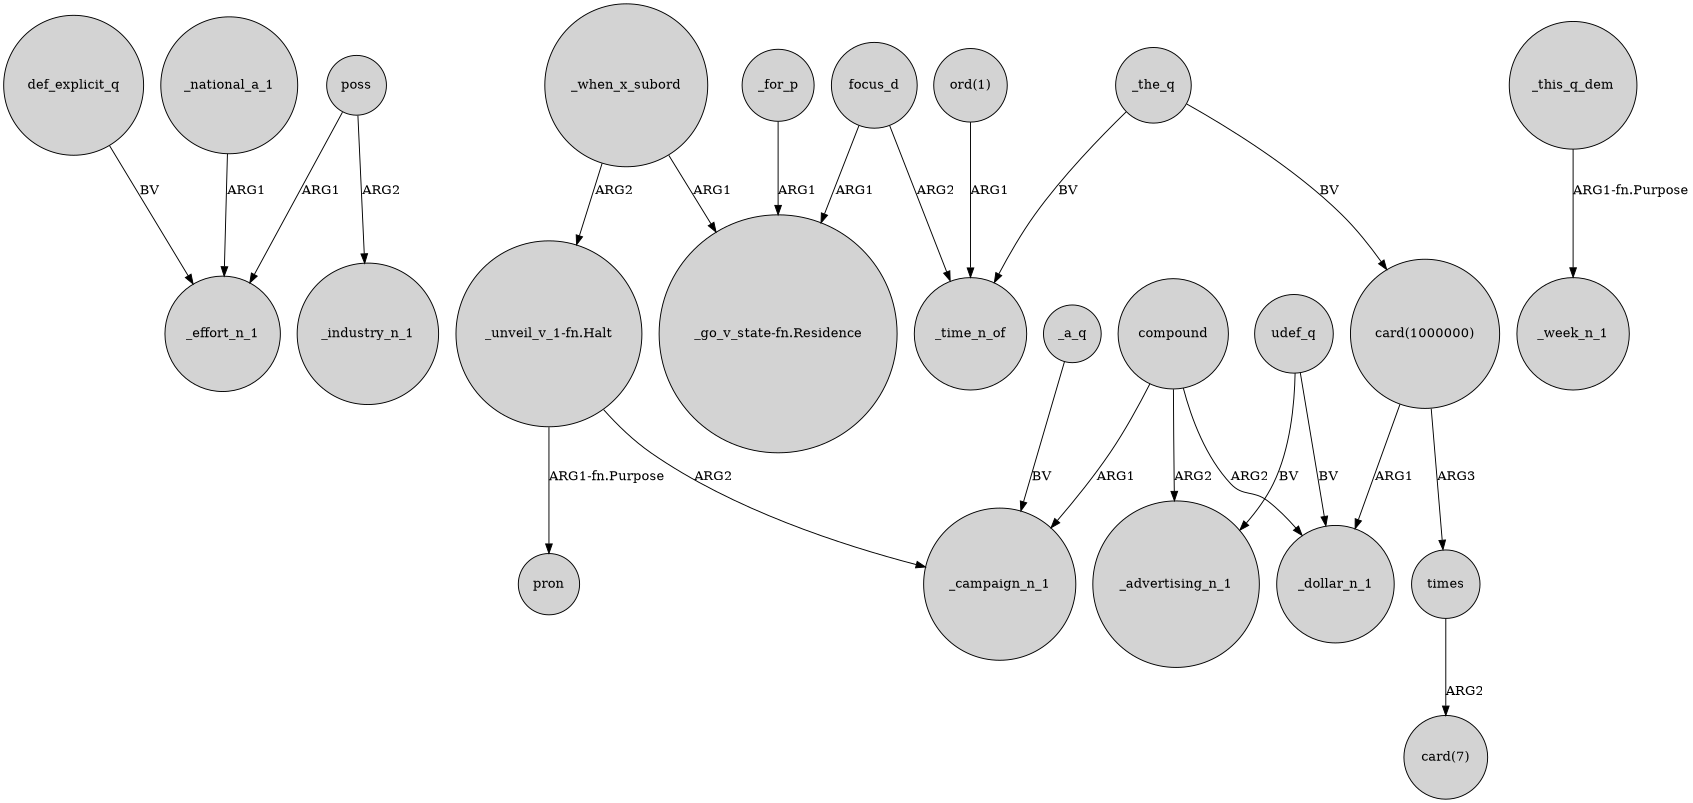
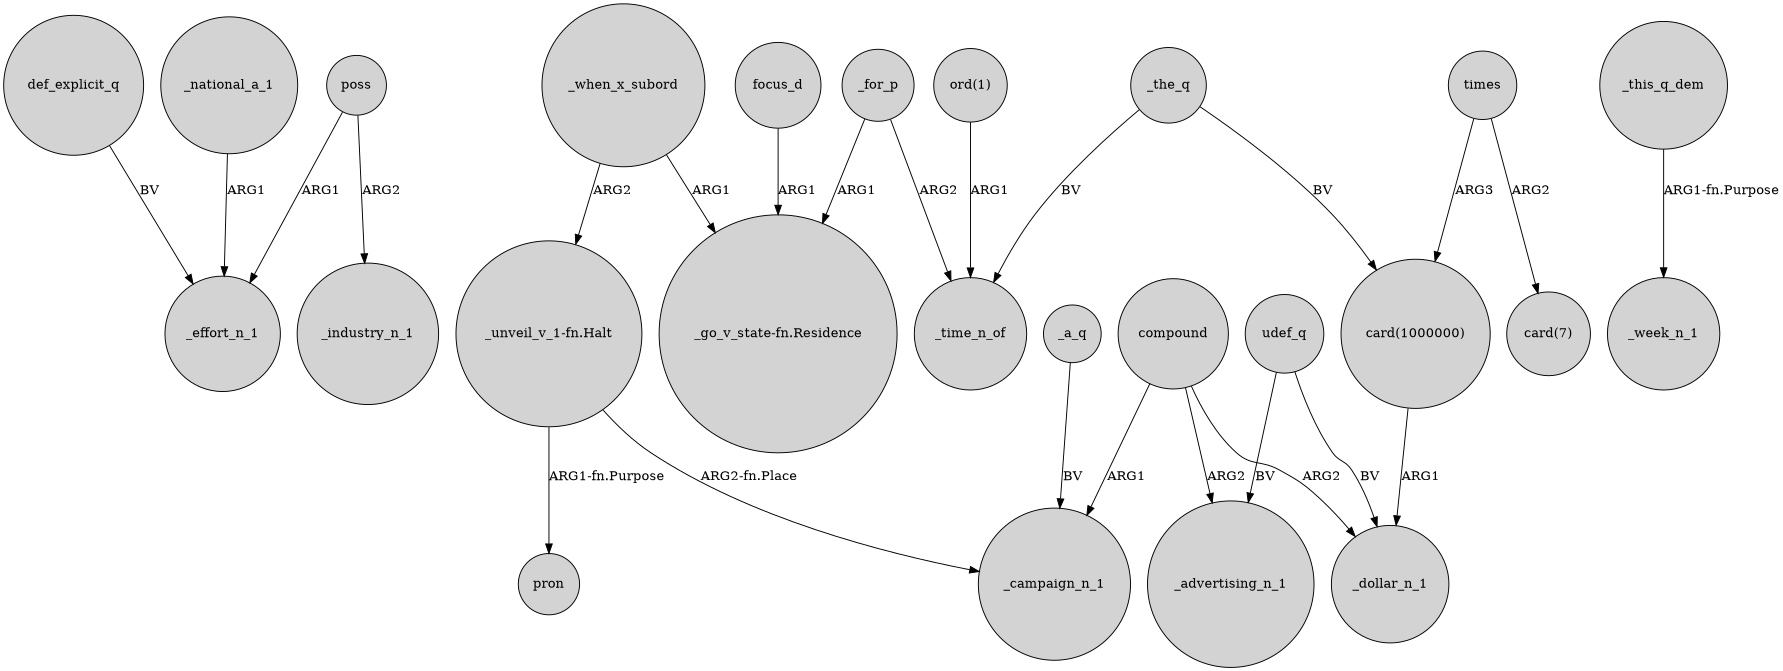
edge "focus_d" -> "_time_n_of": now "_for_p" -> "_time_n_of"
edge "card(1000000)" -> "times": reversed
edge "_unveil_v_1-fn.Halt" -> "_campaign_n_1": label "ARG2" -> "ARG2-fn.Place"
